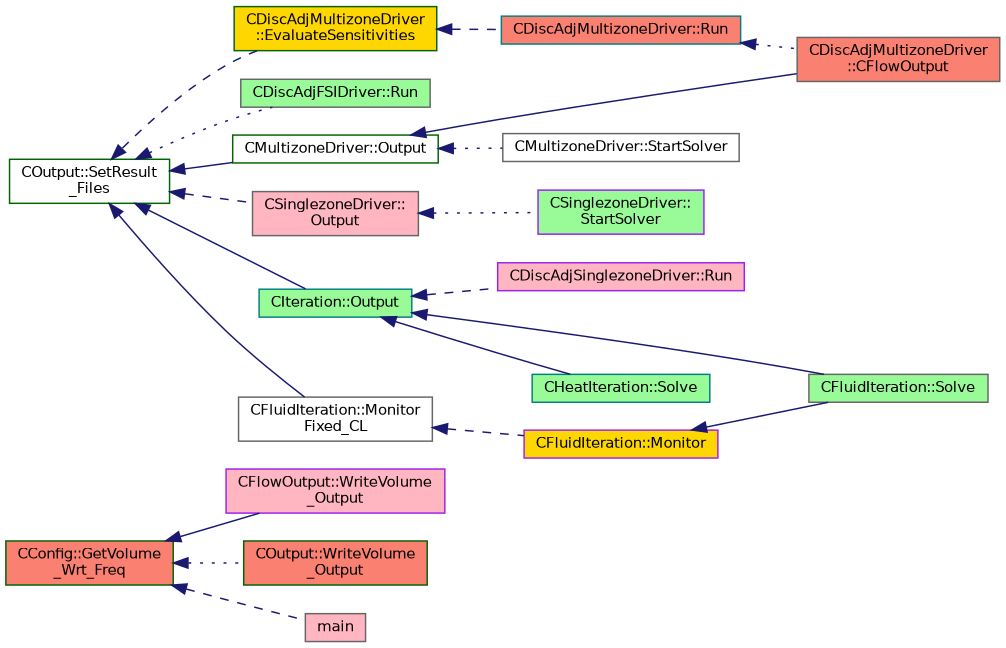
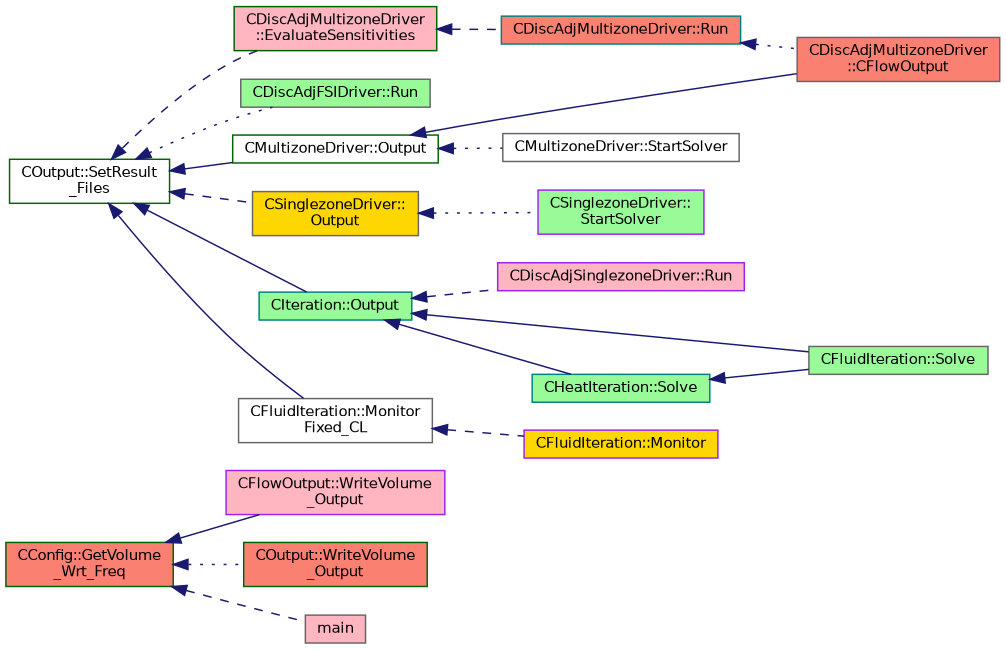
node "CDiscAdjMultizoneDriver ::EvaluateSensitivities": fillcolor gold -> lightpink
node "CSinglezoneDriver:: Output": fillcolor lightpink -> gold
edge "CFluidIteration::Solve" -> "CFluidIteration::Monitor": now "CFluidIteration::Solve" -> "CHeatIteration::Solve"
